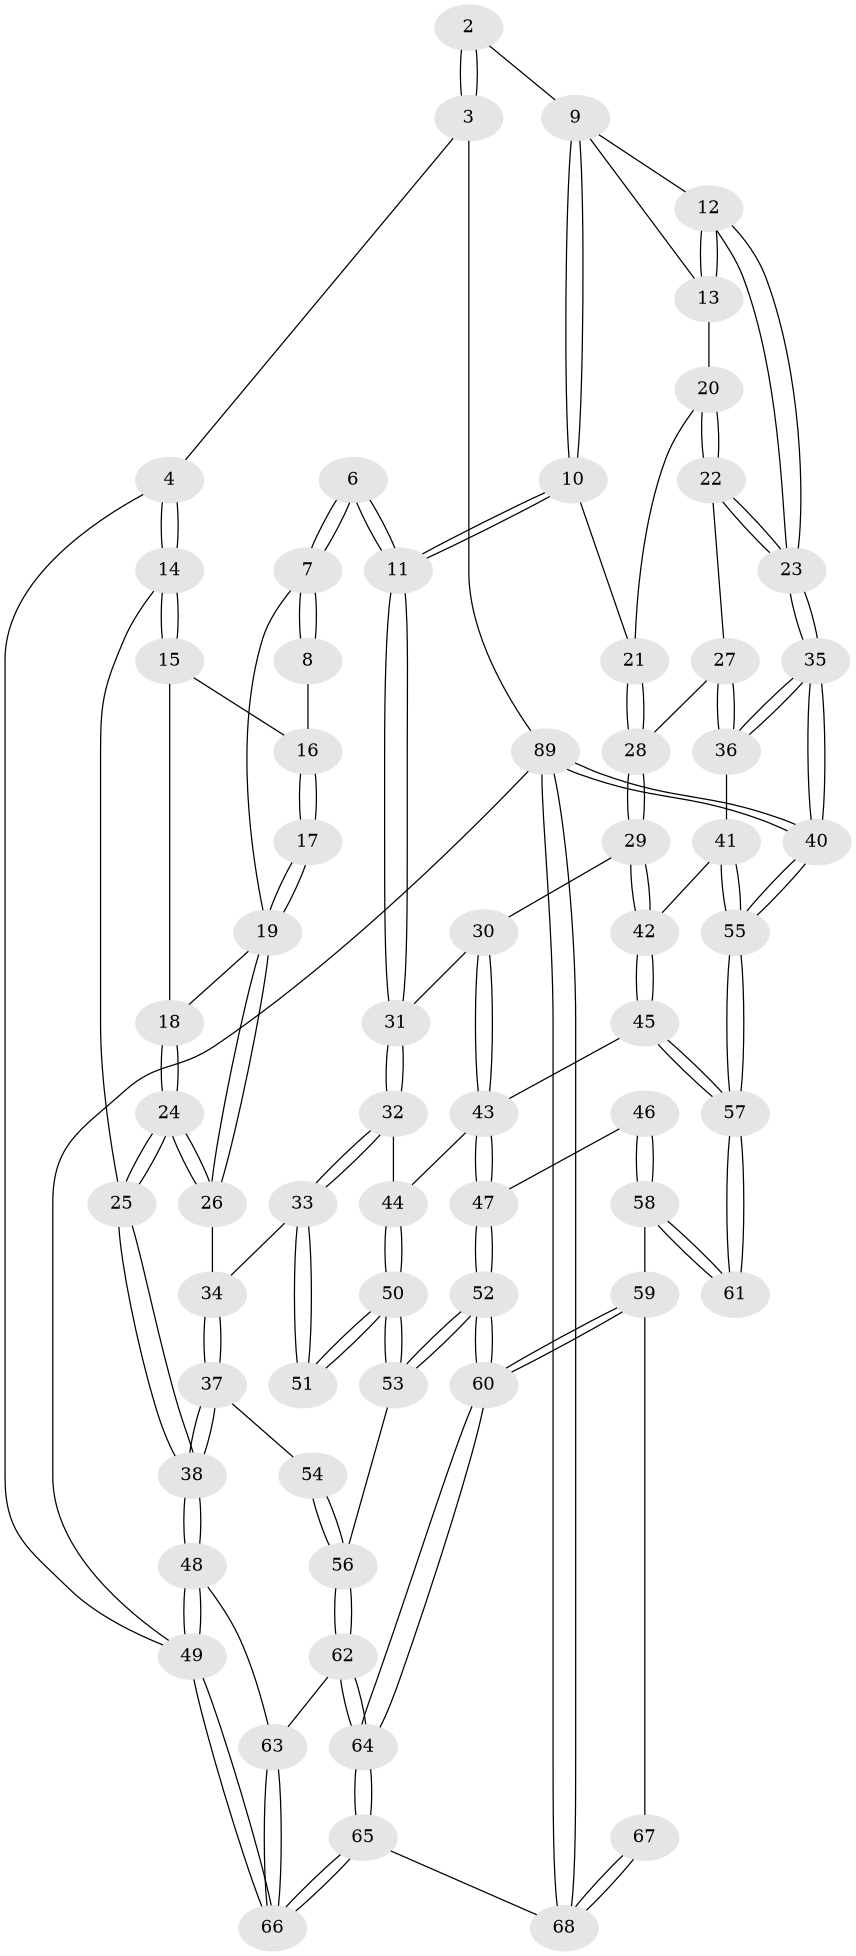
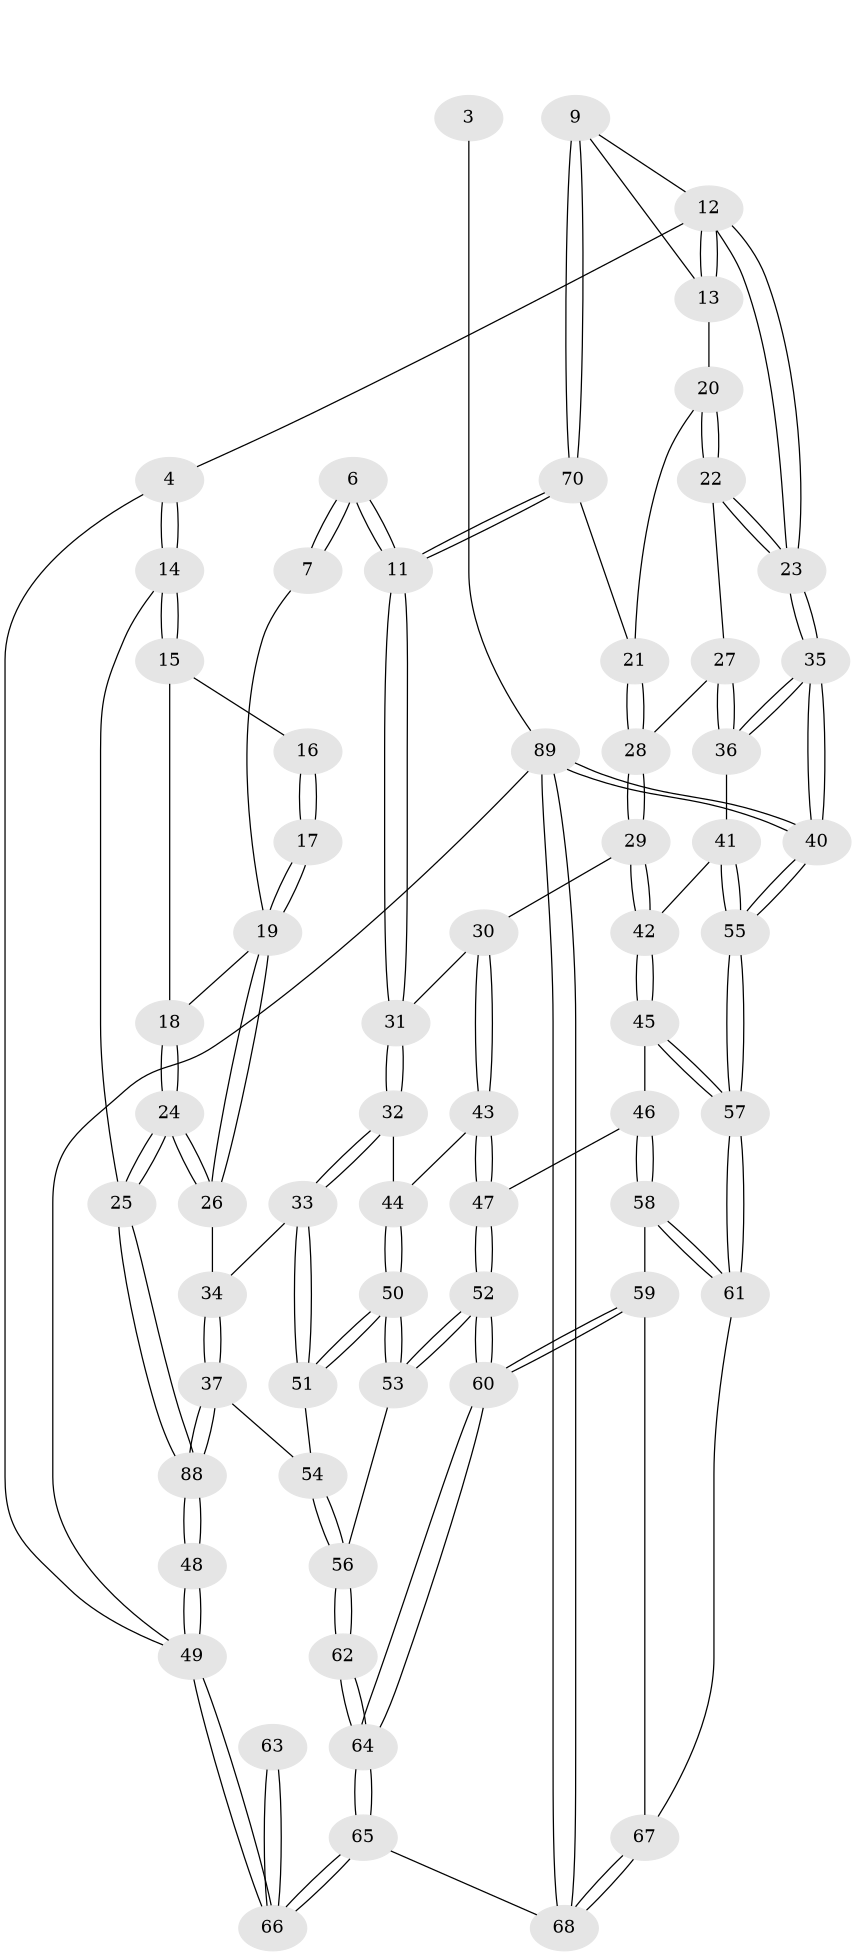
node "2": removed
edge "3" -- "4": now "12" -- "4"
node "10": label "10" -> "70"
node "8": removed
edge "45" -- "43": now "45" -- "46"
edge "51" -- "54": added
node "38": label "38" -> "88"
edge "61" -- "67": added
edge "48" -- "63": removed
edge "62" -- "63": removed
